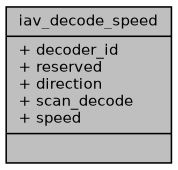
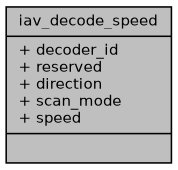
node "iav_decode_speed": text "+ scan_decode" -> "+ scan_mode"
